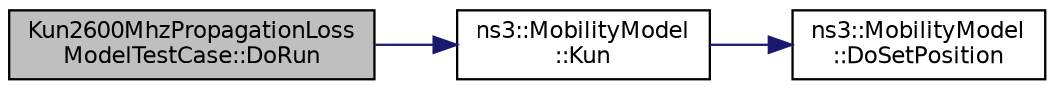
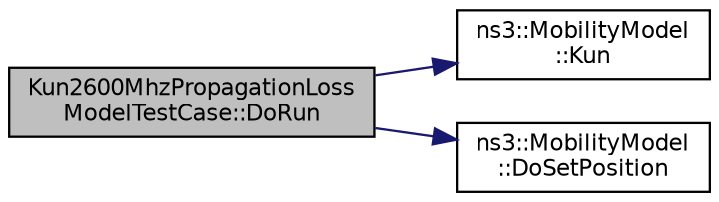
edge "ns3::MobilityModel ::Kun" -> "ns3::MobilityModel ::DoSetPosition": now "Kun2600MhzPropagationLoss ModelTestCase::DoRun" -> "ns3::MobilityModel ::DoSetPosition"
